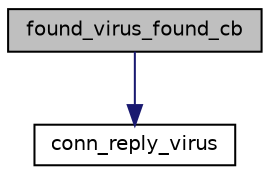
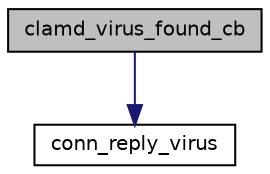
node "found_virus_found_cb": label "found_virus_found_cb" -> "clamd_virus_found_cb"
